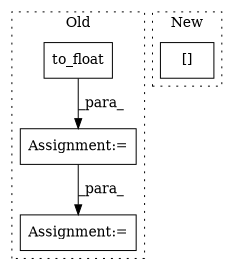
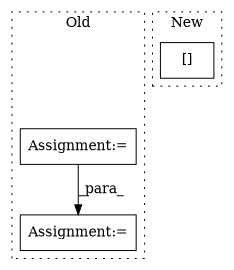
node "to_float": removed
